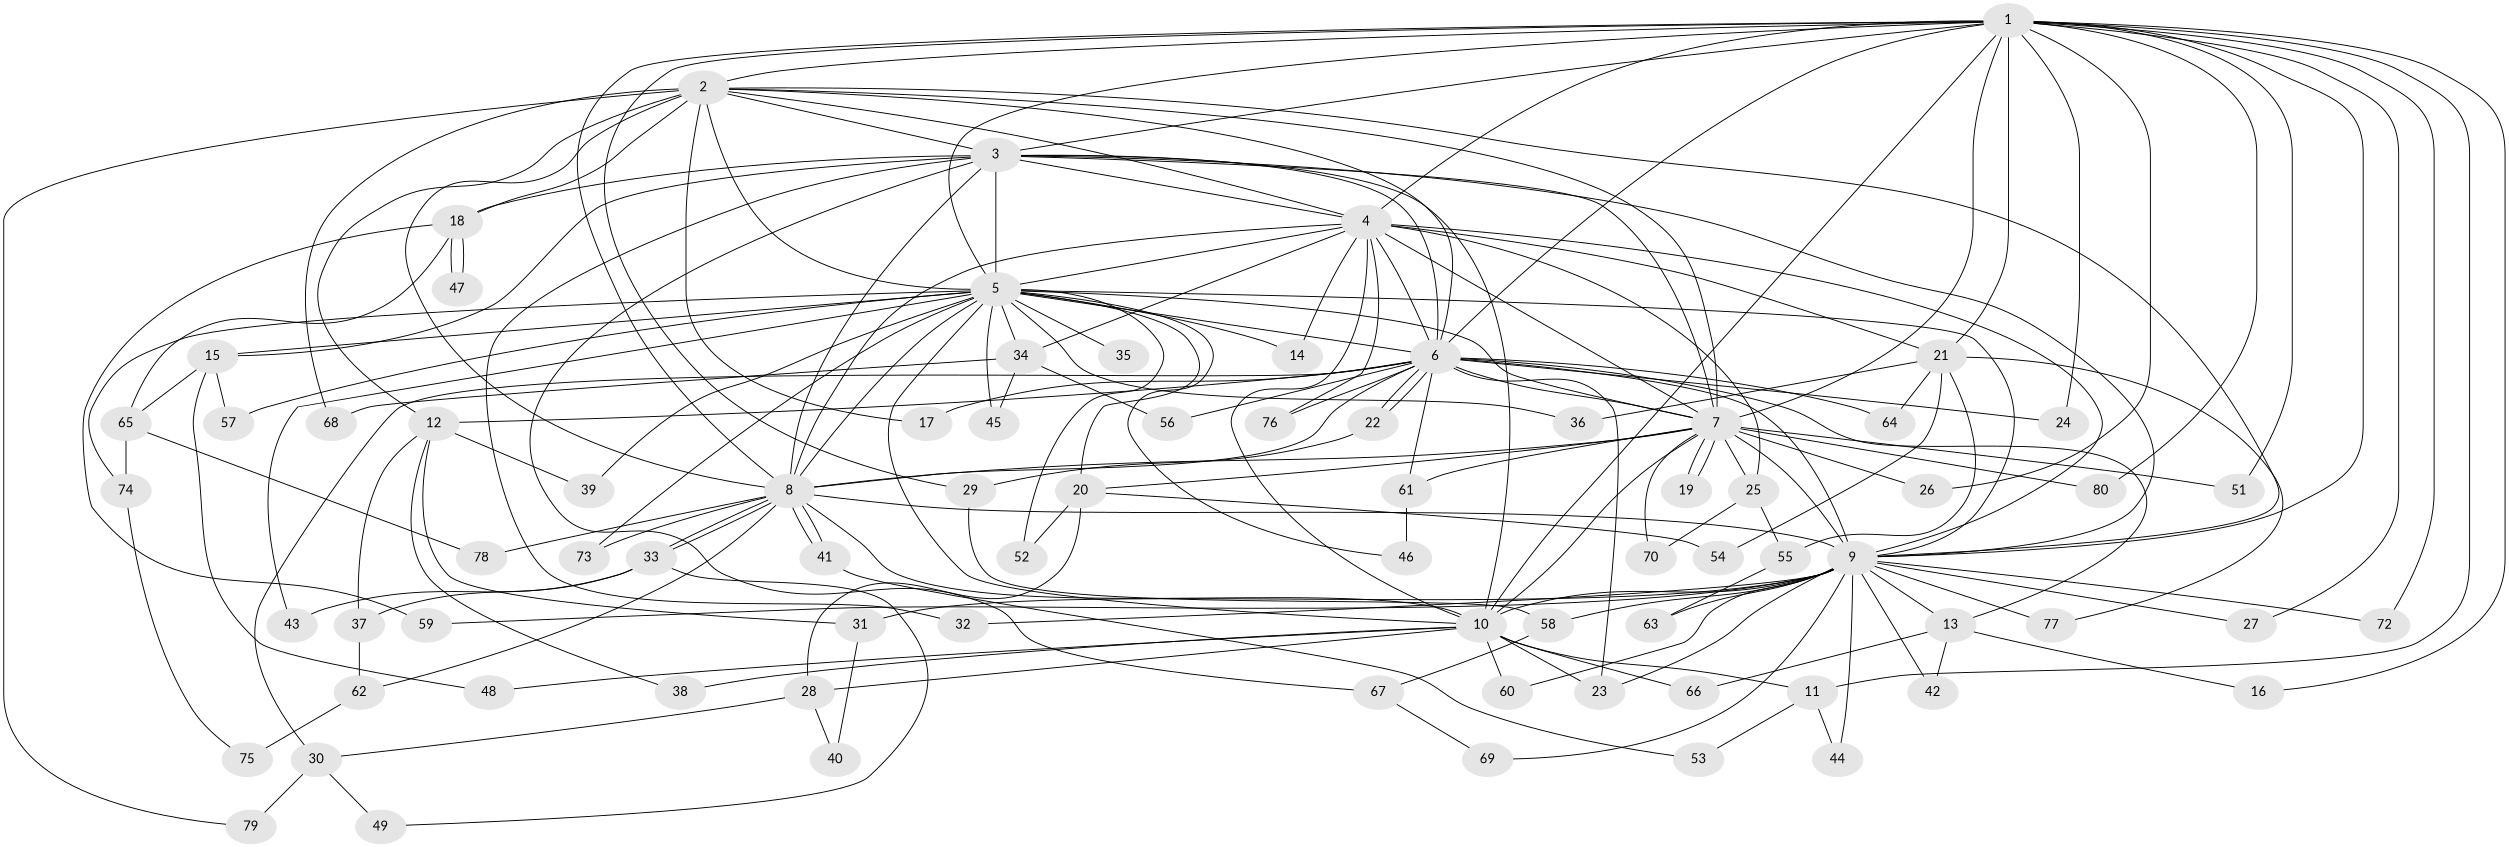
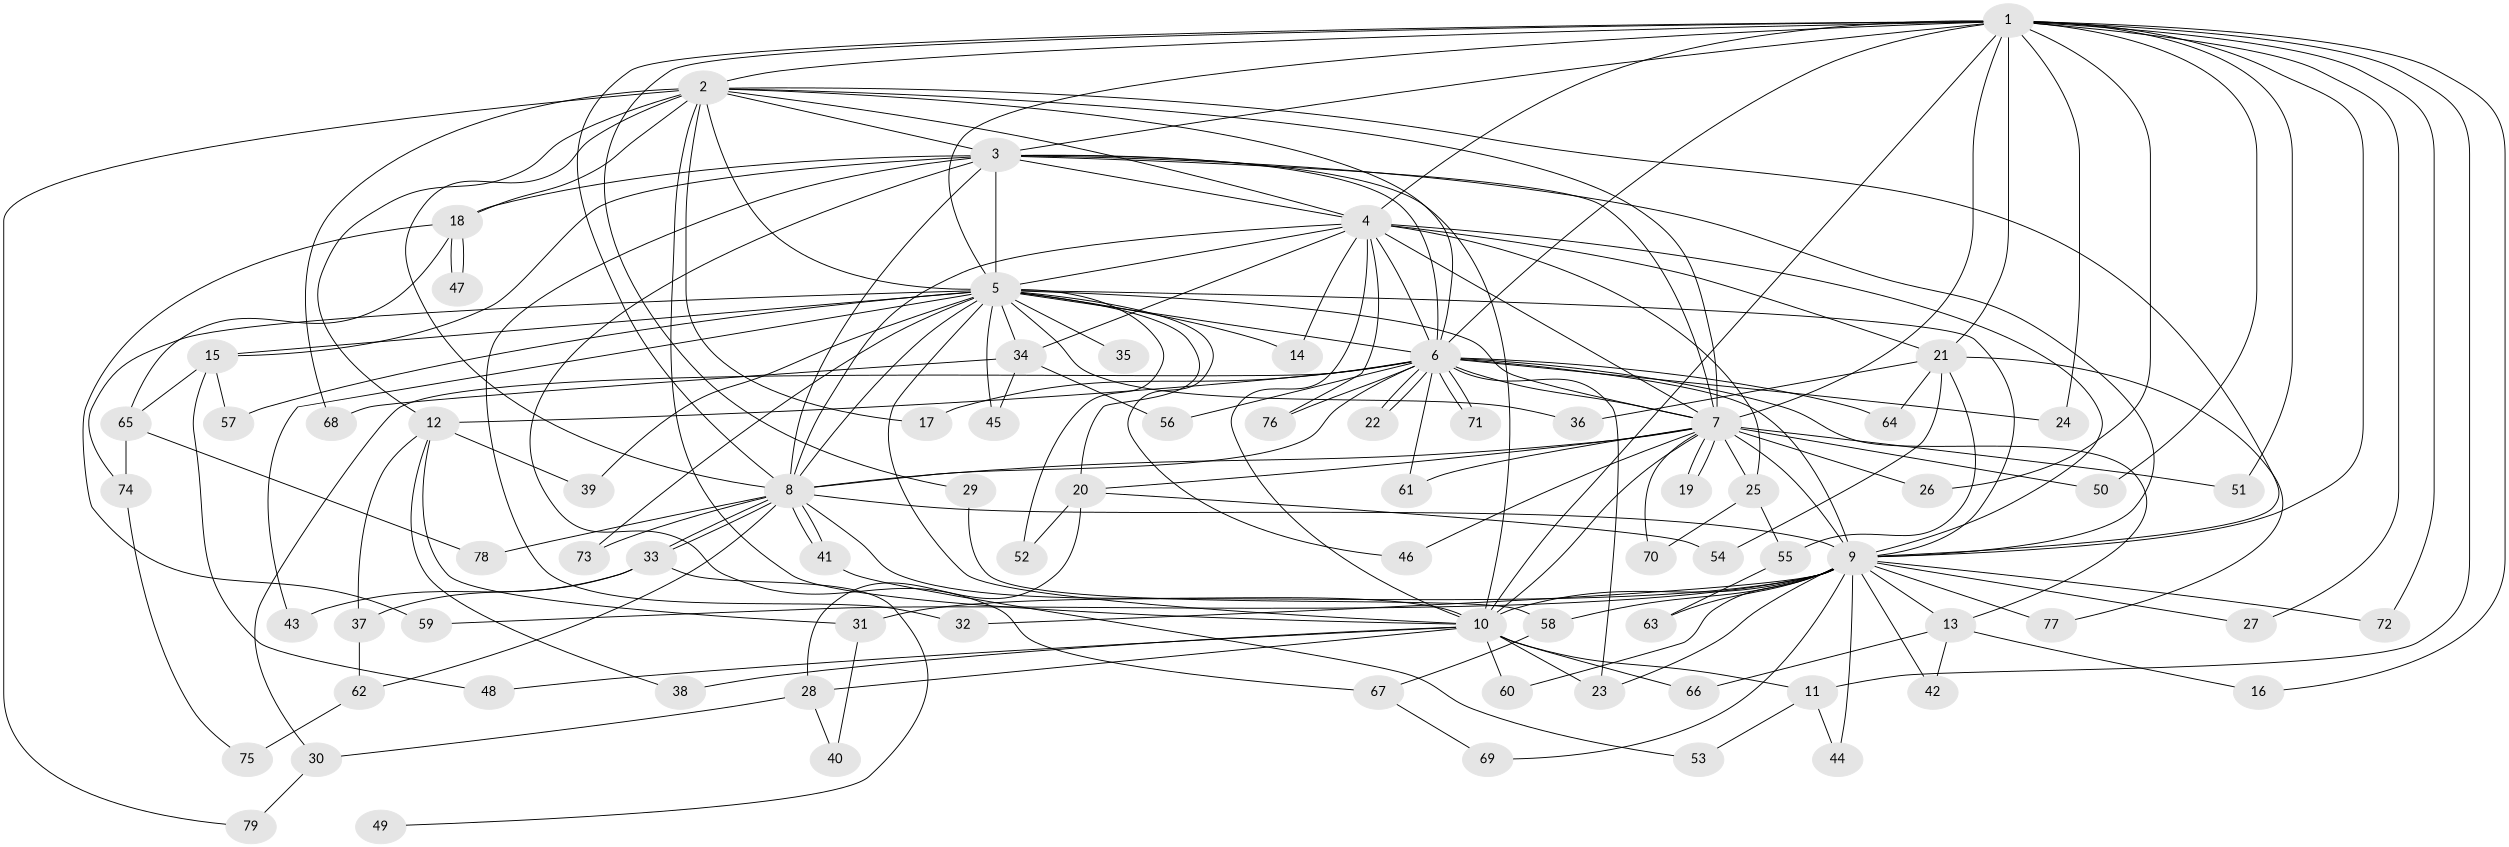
node "71": added
edge "22" -- "29": removed
node "80": label "80" -> "50"
edge "61" -- "46": now "7" -- "46"
edge "2" -- "10": added
edge "30" -- "49": removed
